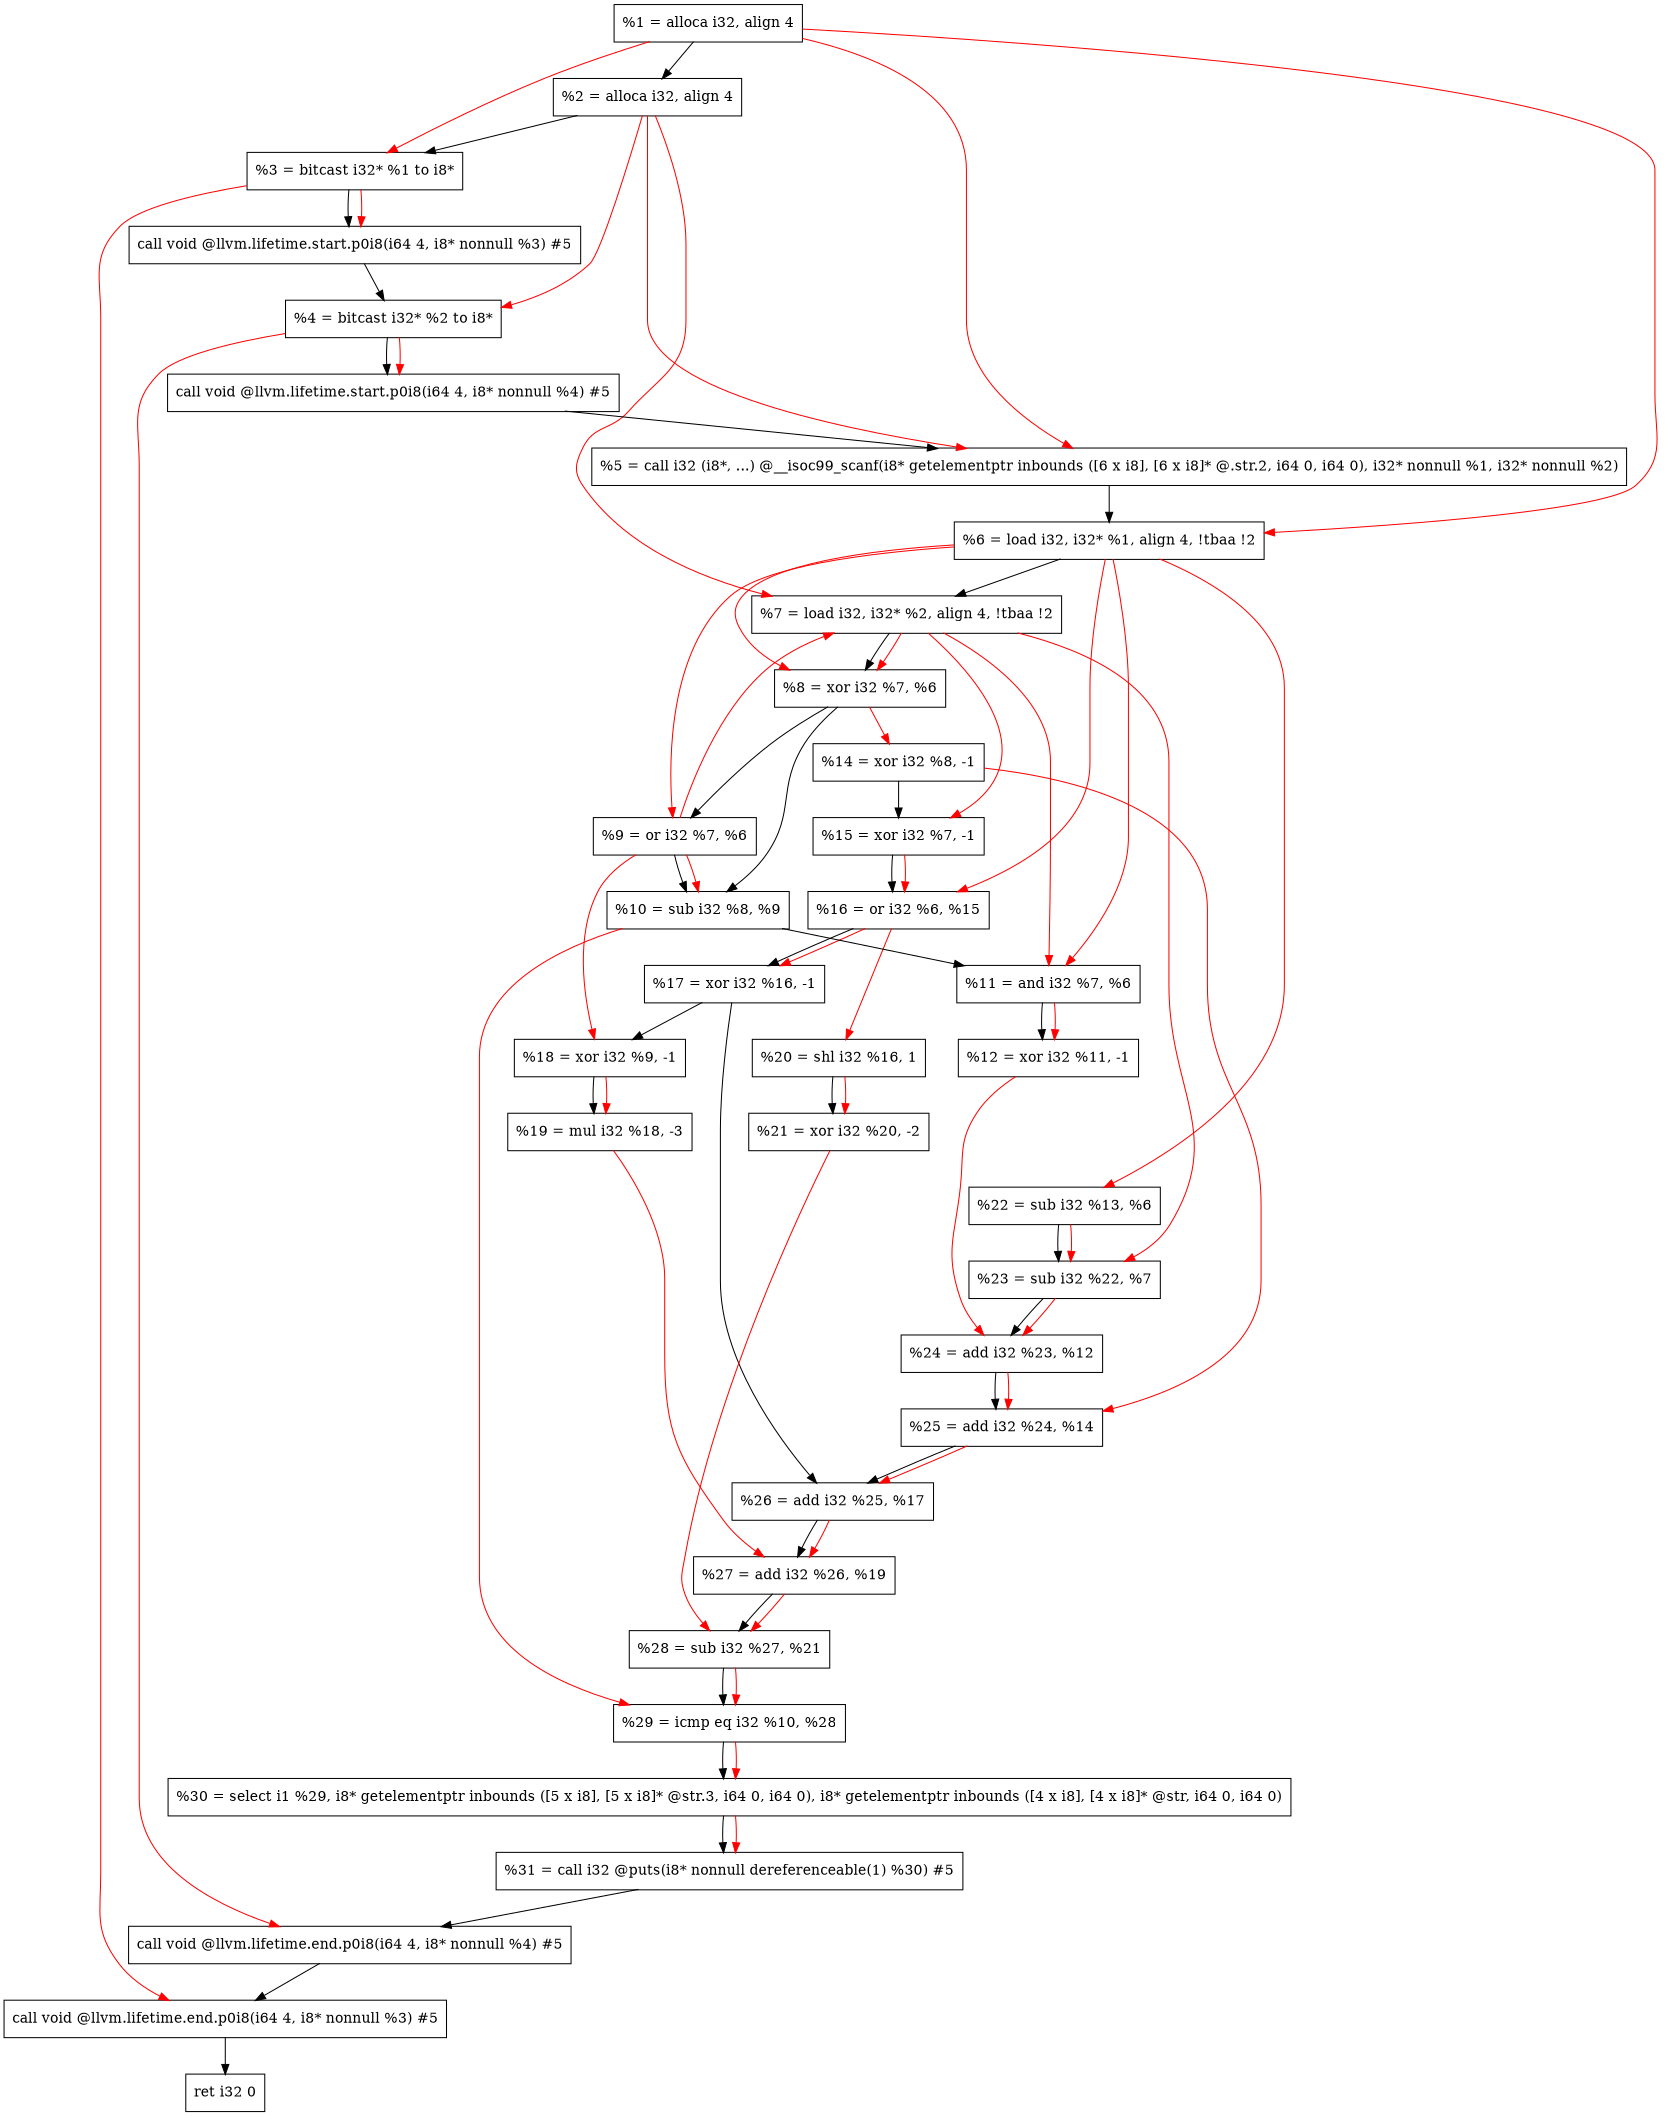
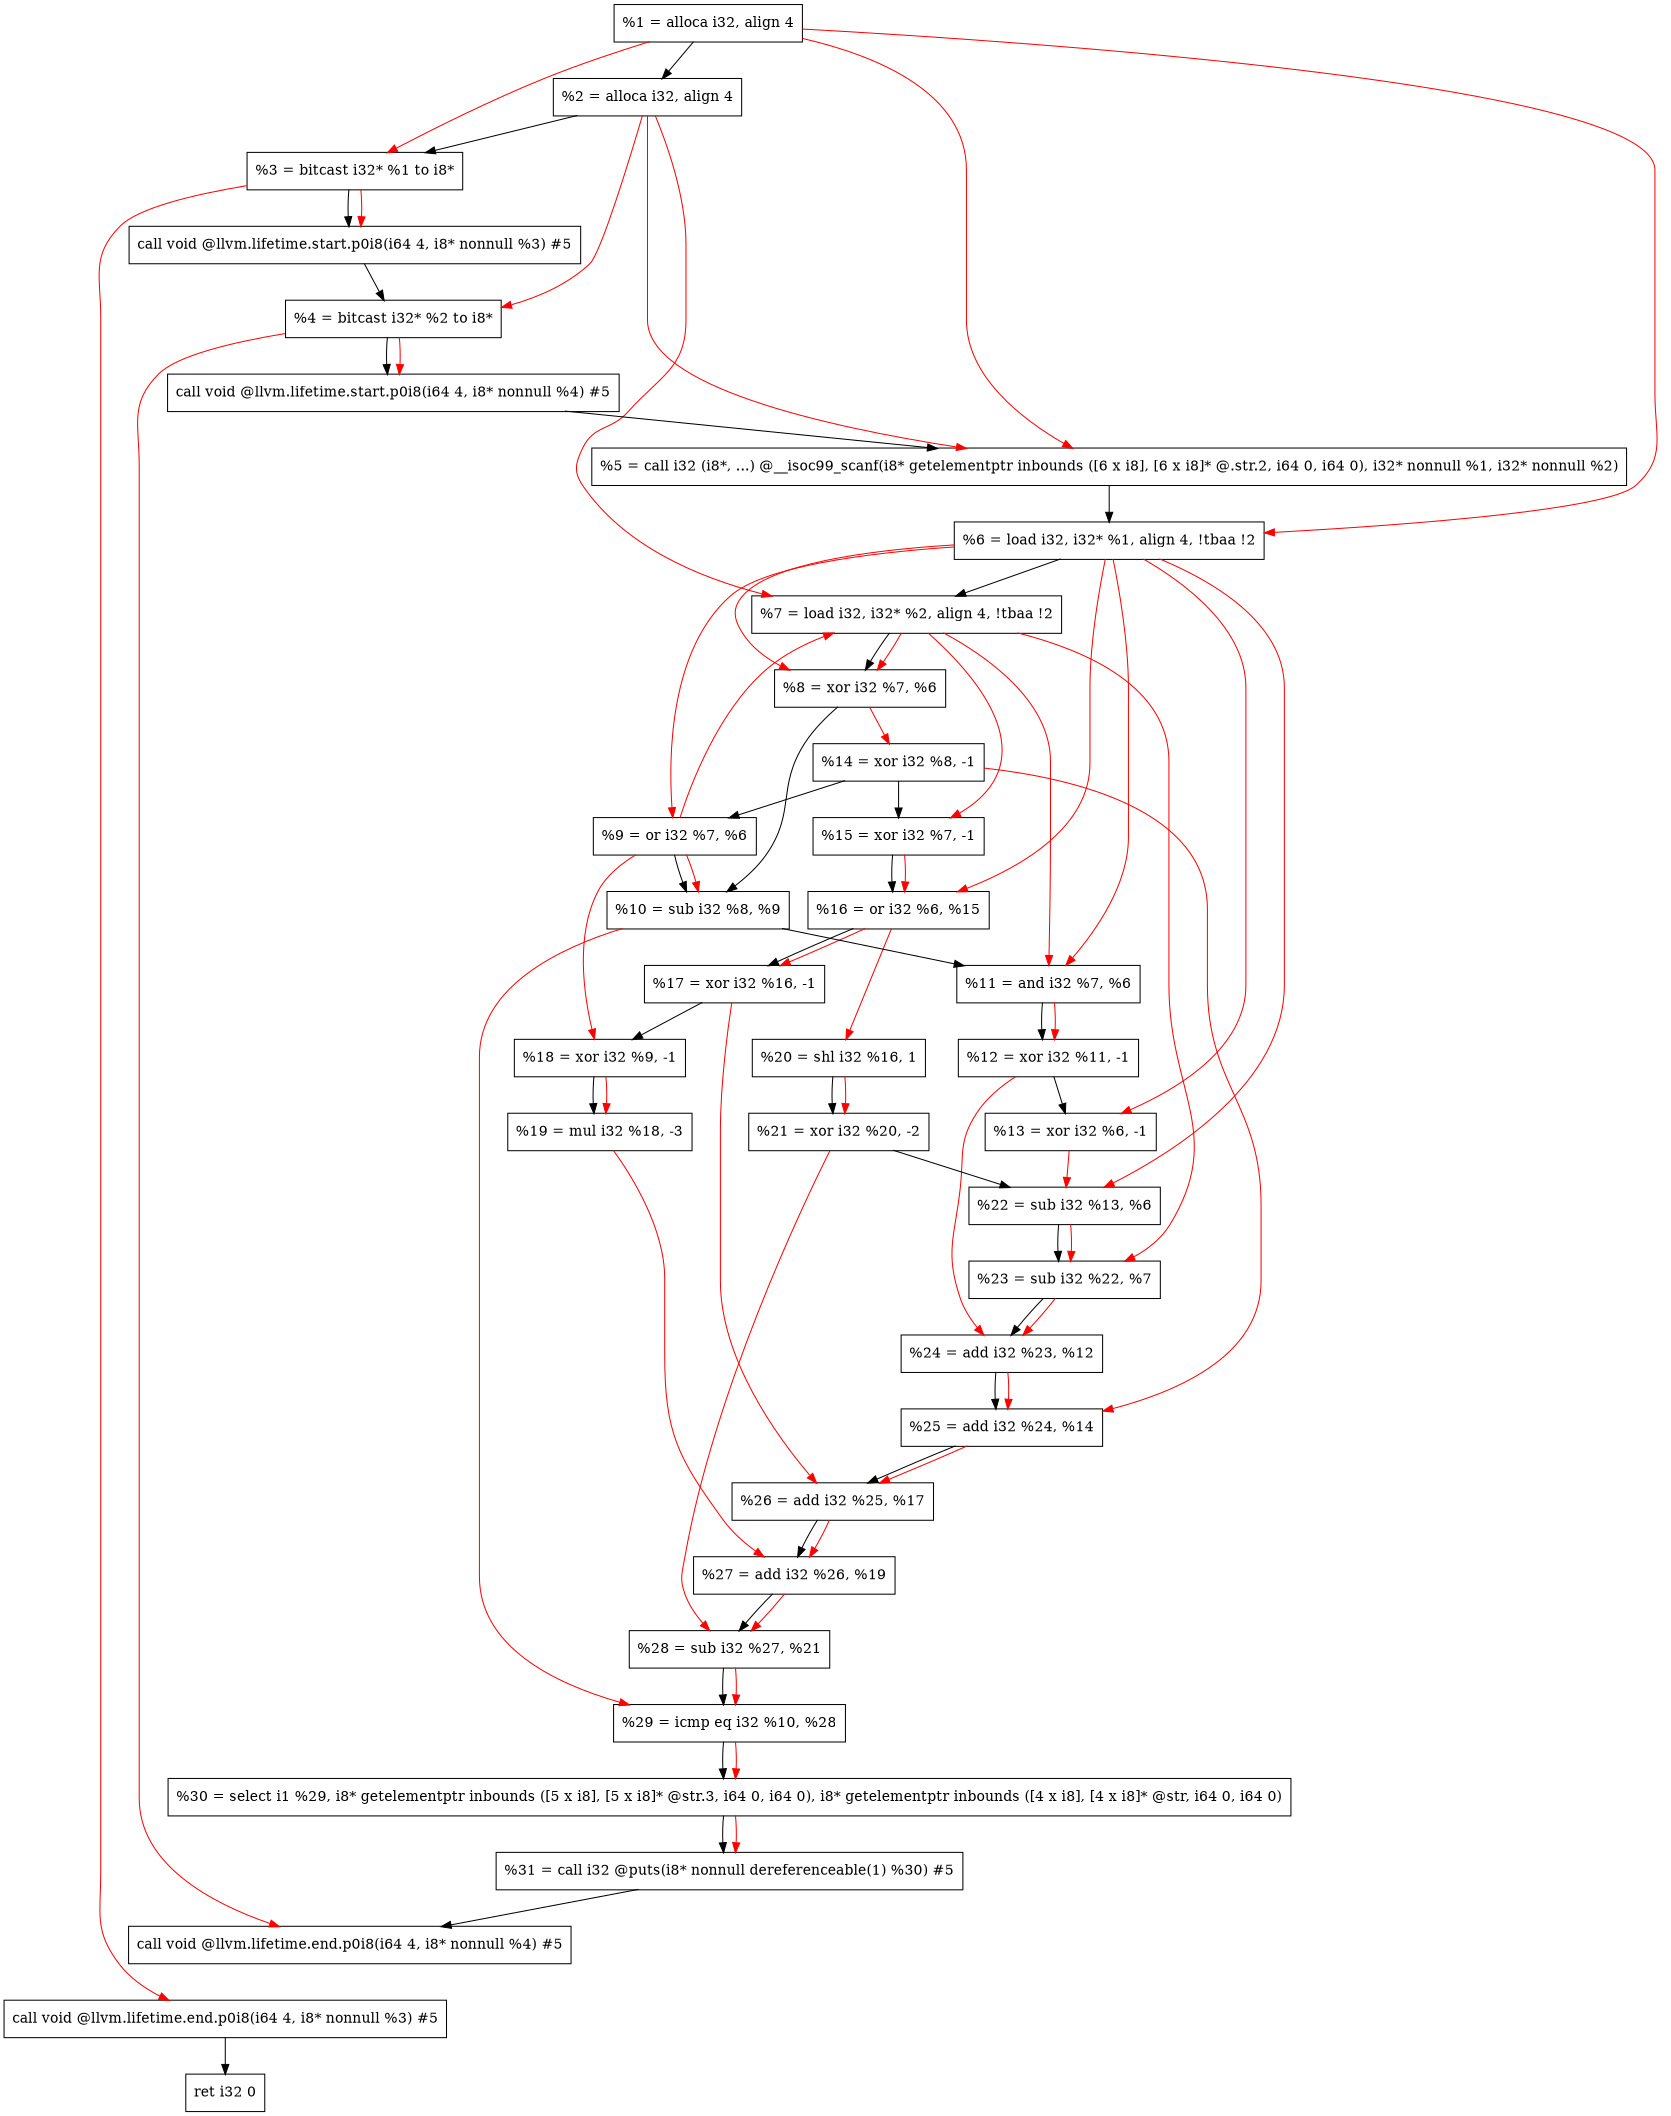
edge "%8 = xor i32 %7, %6" -> "%9 = or i32 %7, %6": now "%14 = xor i32 %8, -1" -> "%9 = or i32 %7, %6"
node "%13 = xor i32 %6, -1": added
edge "%21 = xor i32 %20, -2" -> "%22 = sub i32 %13, %6": added
edge "%17 = xor i32 %16, -1" -> "%26 = add i32 %25, %17": color black -> red
edge "call void @llvm.lifetime.end.p0i8(i64 4, i8* nonnull %4) #5" -> "call void @llvm.lifetime.end.p0i8(i64 4, i8* nonnull %3) #5": removed
